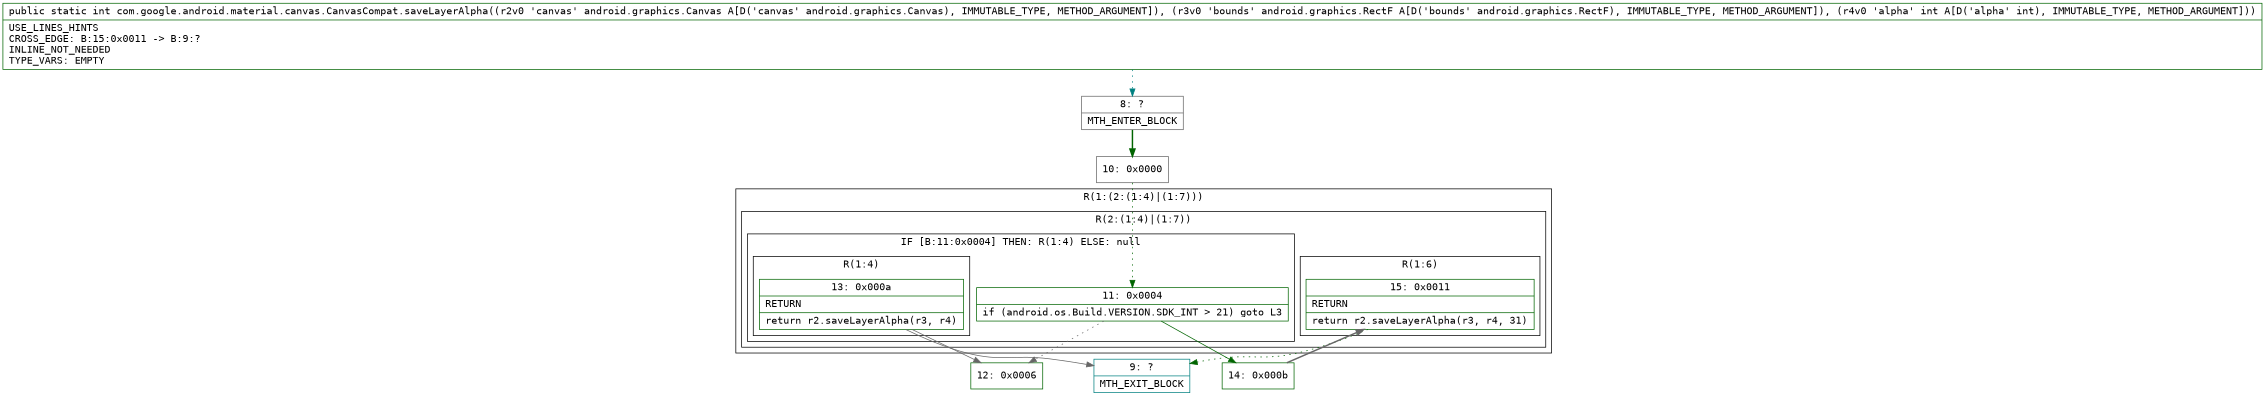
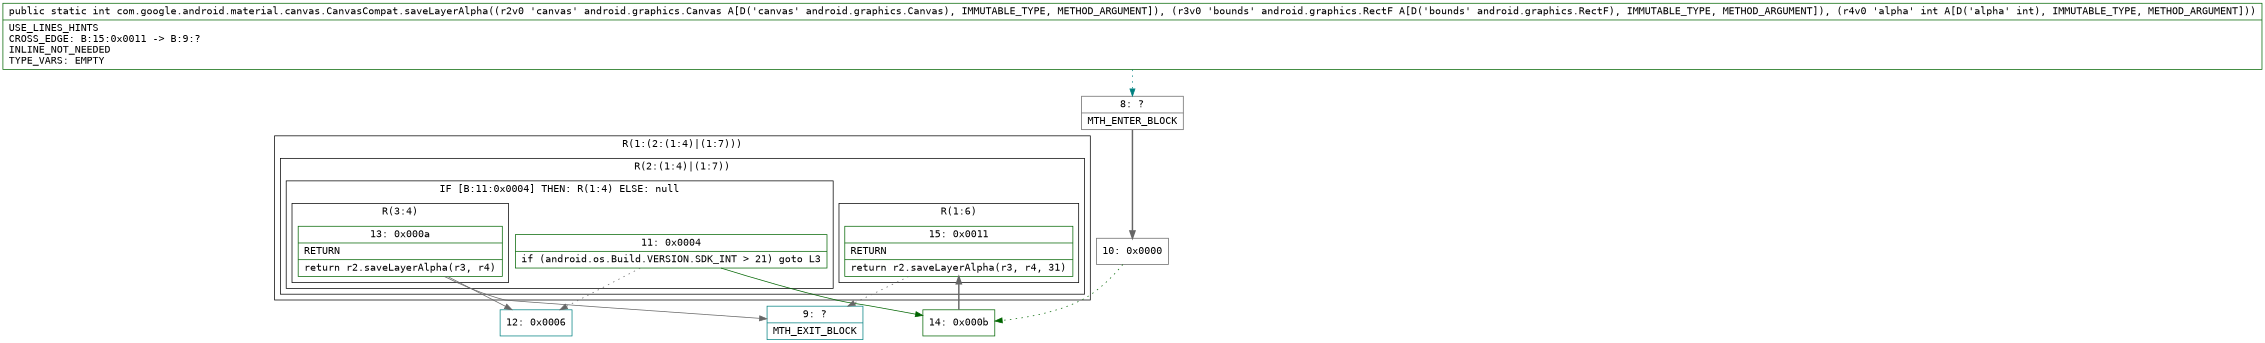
edge "8: ?" -> "10: 0x0000": color darkgreen -> gray40
edge "10: 0x0000" -> "11: 0x0004": now "10: 0x0000" -> "14: 0x000b"
cluster "R(1:4)": label "R(1:4)" -> "R(3:4)"
edge "15: 0x0011" -> "9: ?": color darkgreen -> gray40
node "12: 0x0006": color darkgreen -> teal
